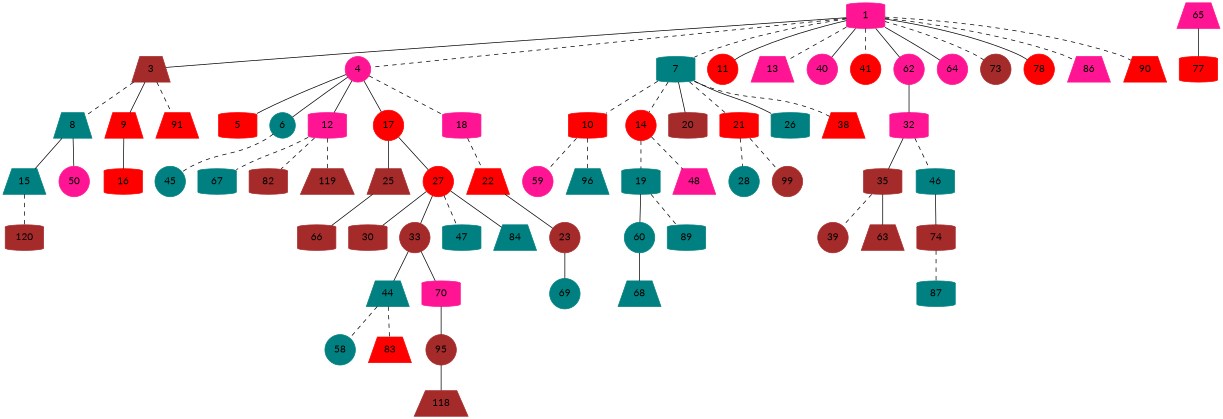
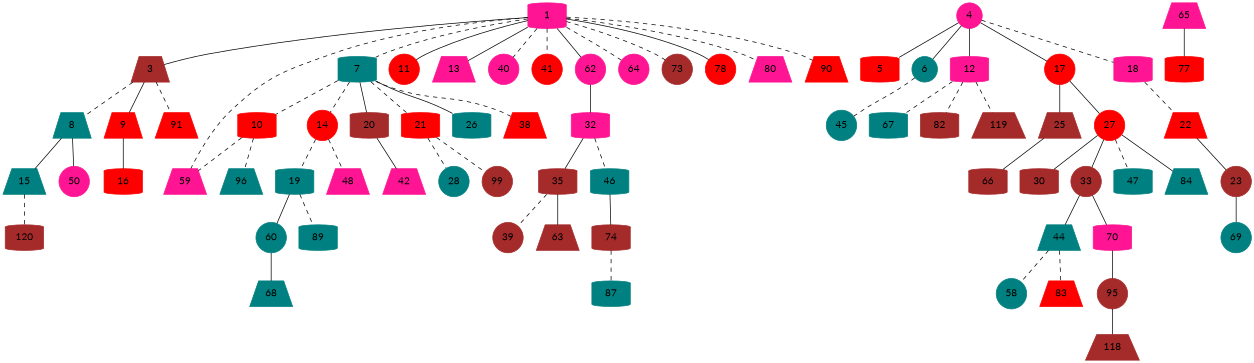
edge "1" -- "4": now "1" -- "59"
edge "1" -- "40": style solid -> dashed
edge "1" -- "64": style solid -> dashed
edge "1" -- "13": style dashed -> solid
node "86": label "86" -> "80"
node "42": added
node "59": shape circle -> trapezium
